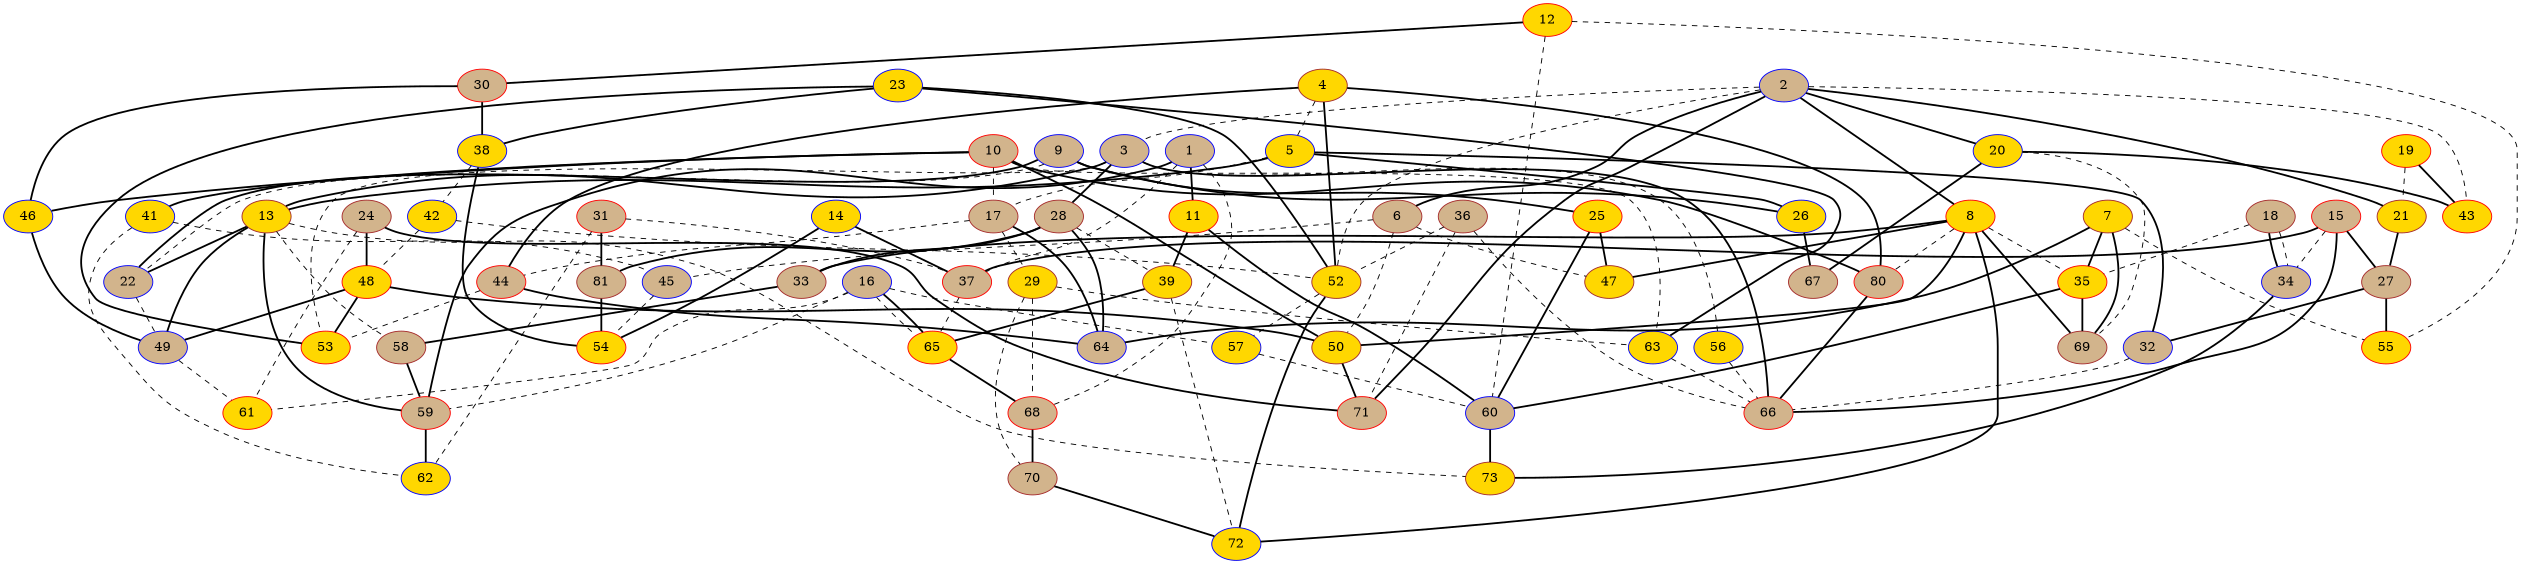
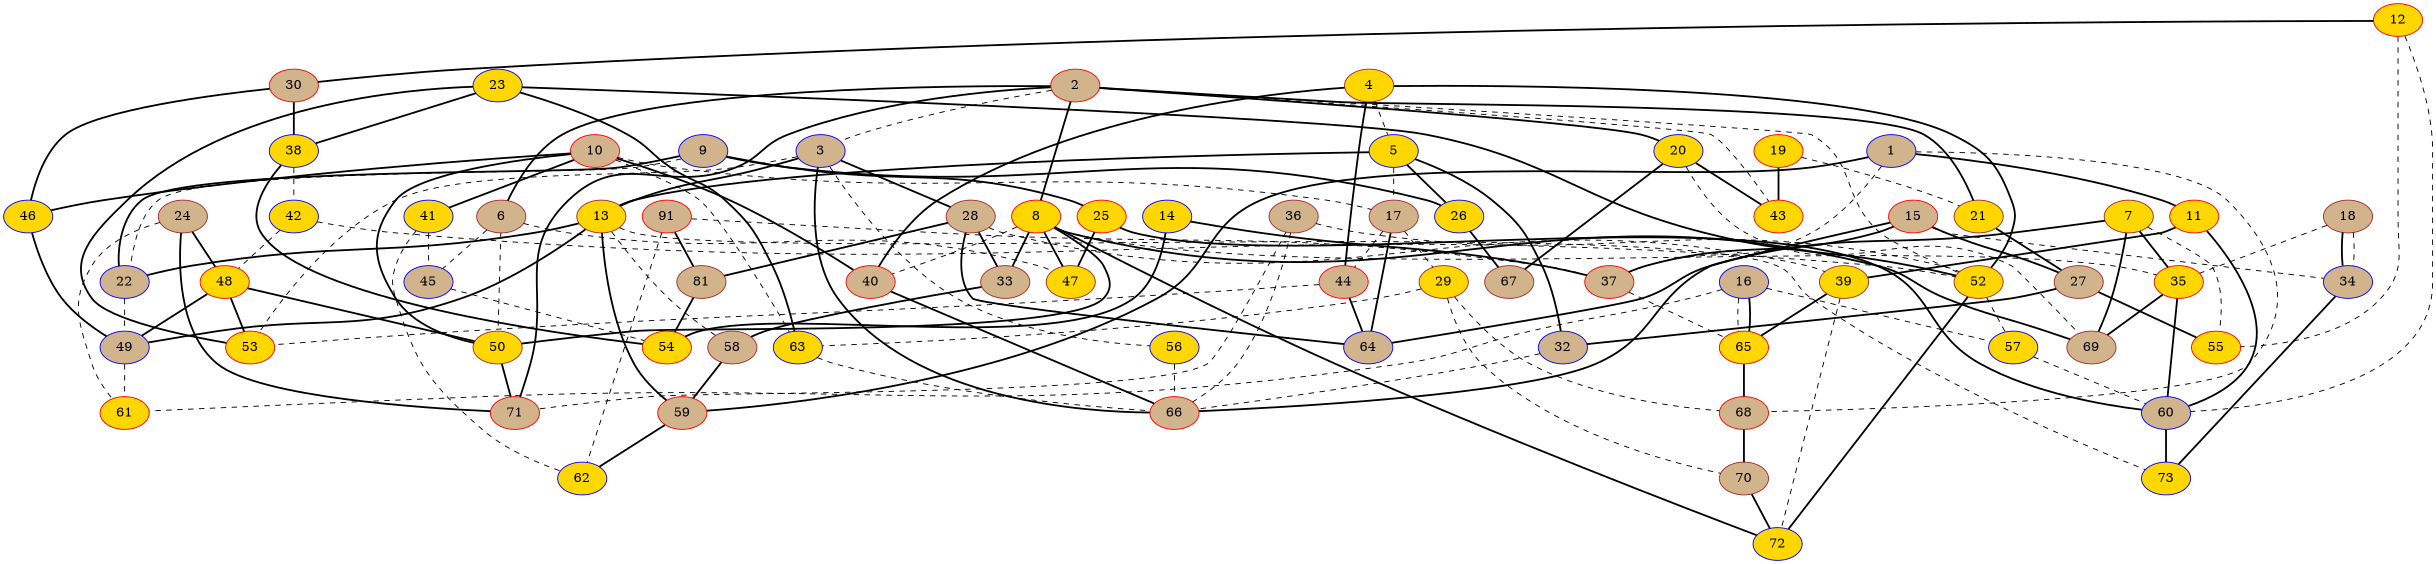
node "2": color blue -> red
node "31": label "31" -> "91"
node "80": label "80" -> "40"
edge "16" -- "59": removed
node "73": color brown -> blue
